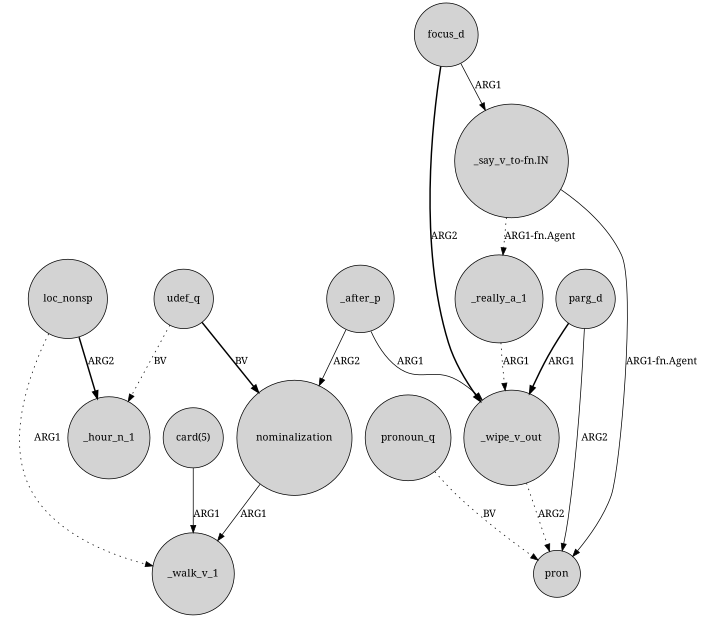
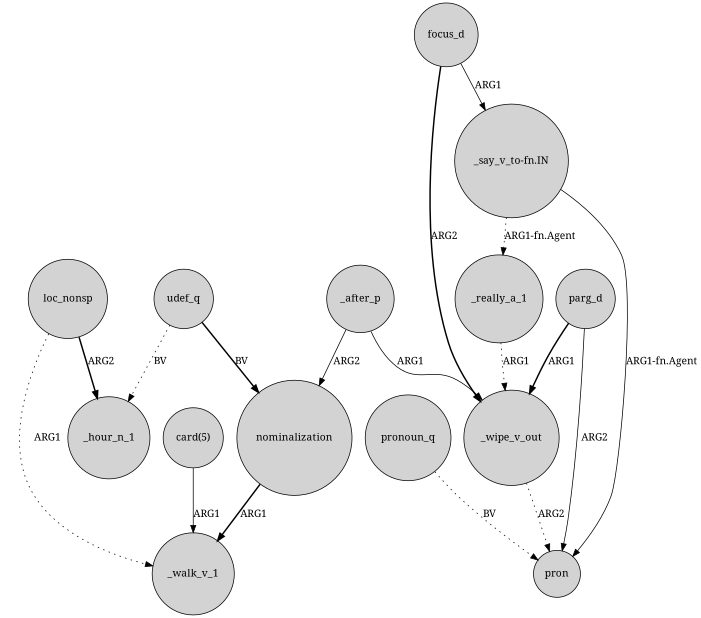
edge "nominalization" -> "_walk_v_1": style solid -> bold
